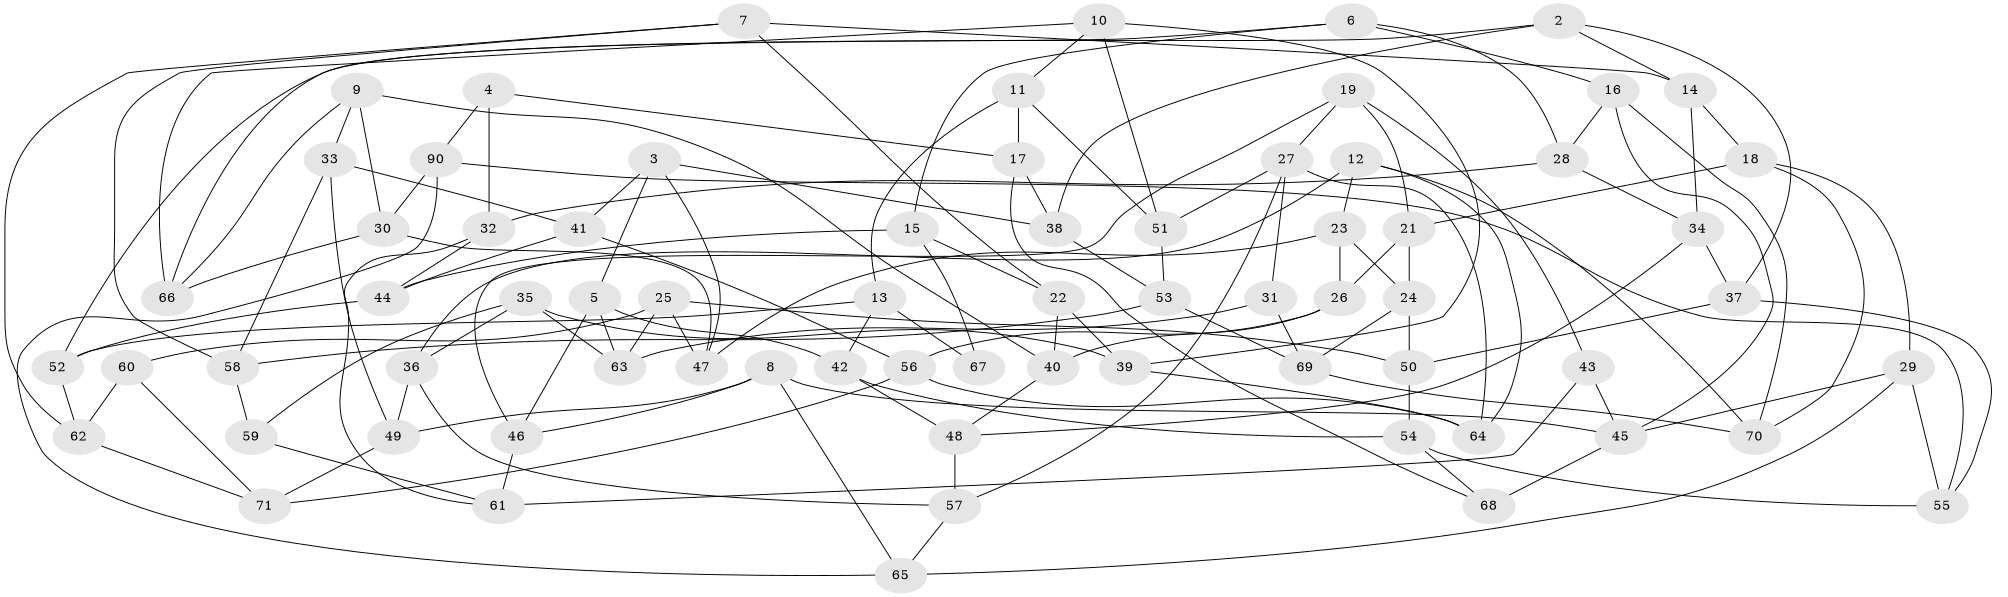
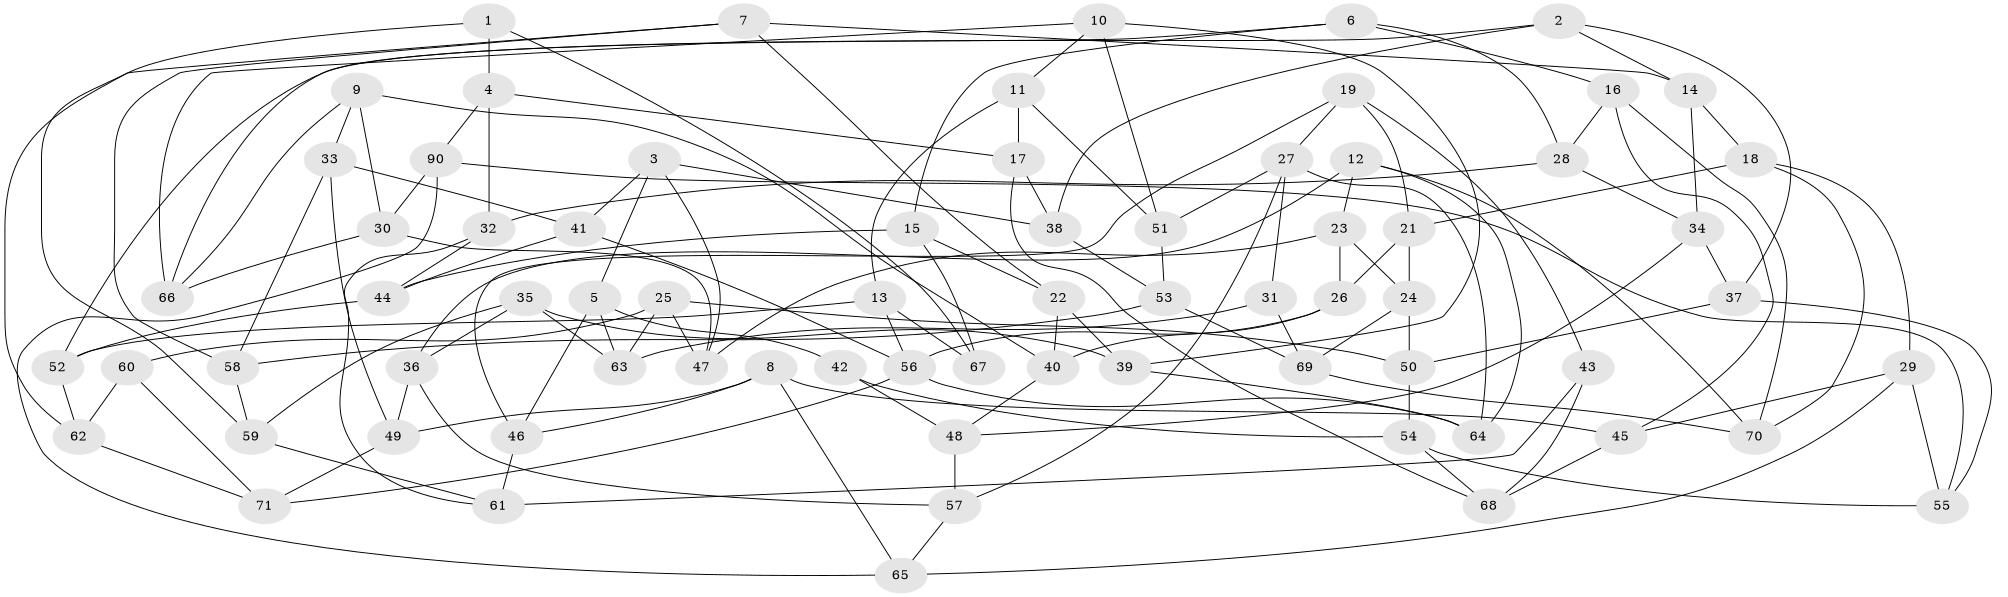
node "1": added
edge "13" -- "42": now "13" -- "56"
edge "43" -- "45": now "43" -- "68"
